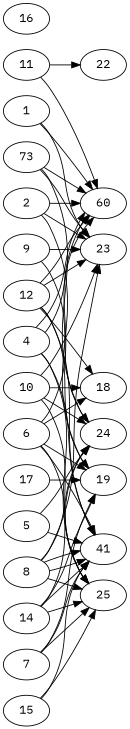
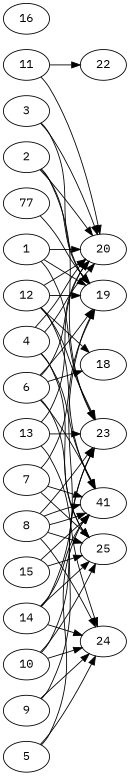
node "3": added
node "73": label "73" -> "13"
node "60": label "60" -> "20"
edge "1" -> "19": added
edge "10" -> "18": removed
node "17": label "17" -> "77"
